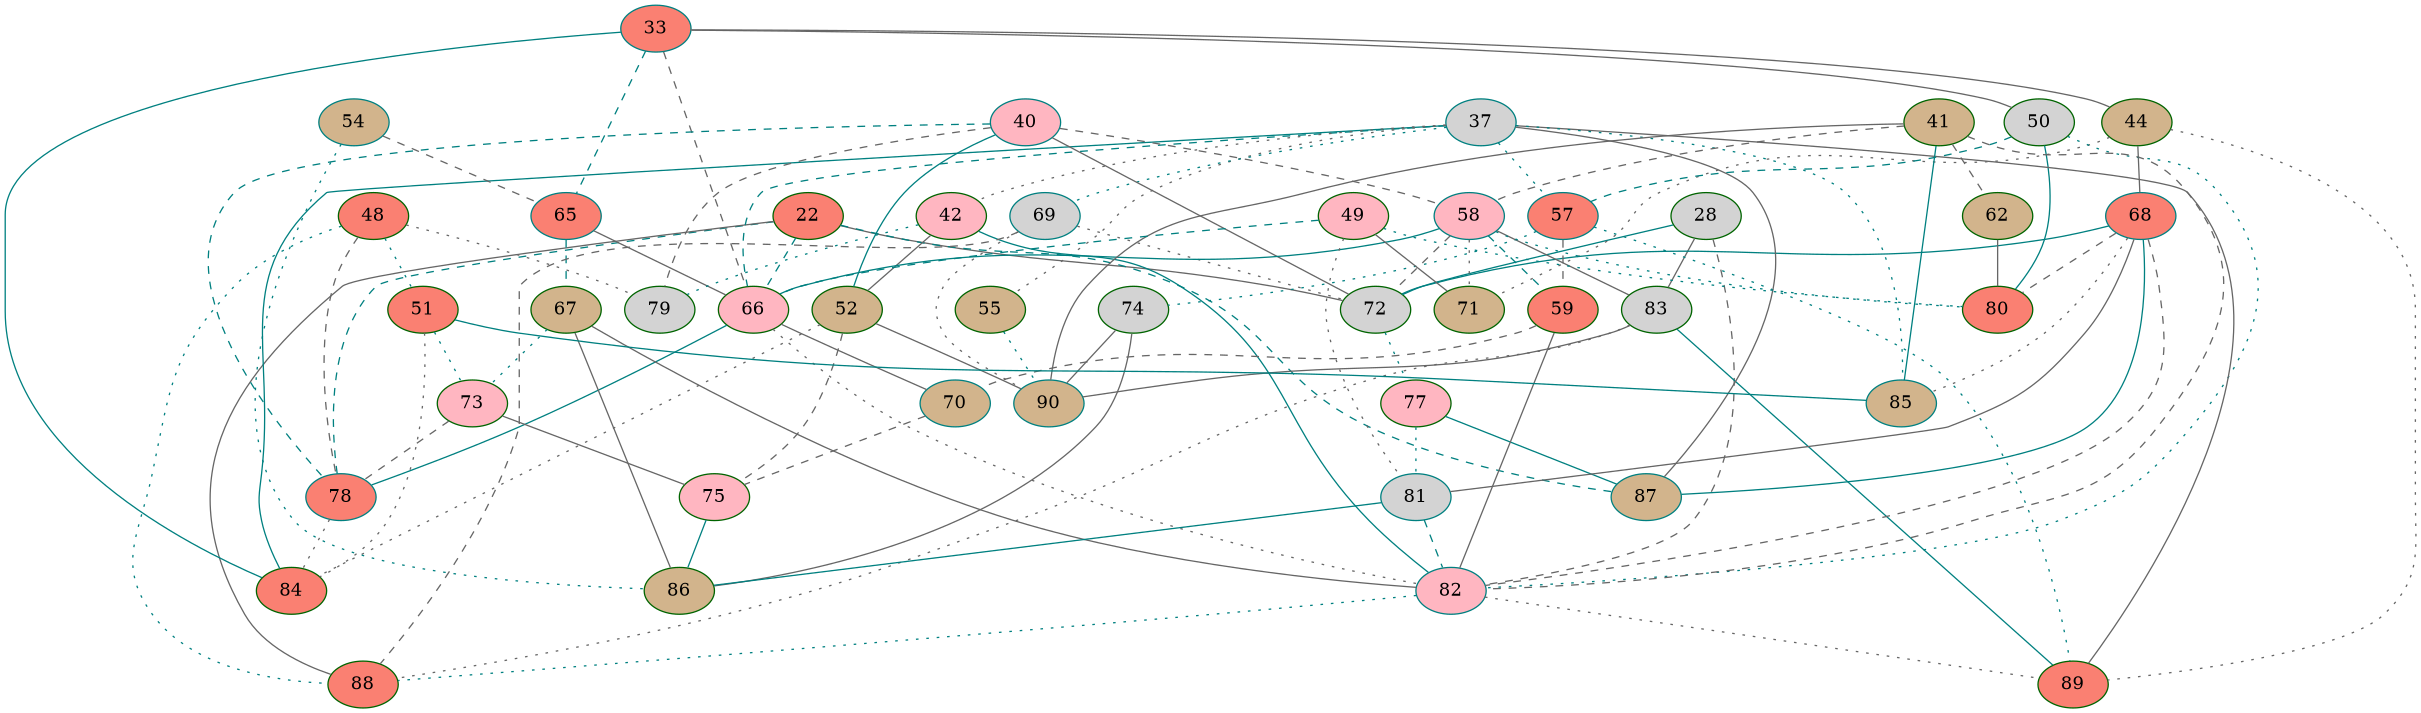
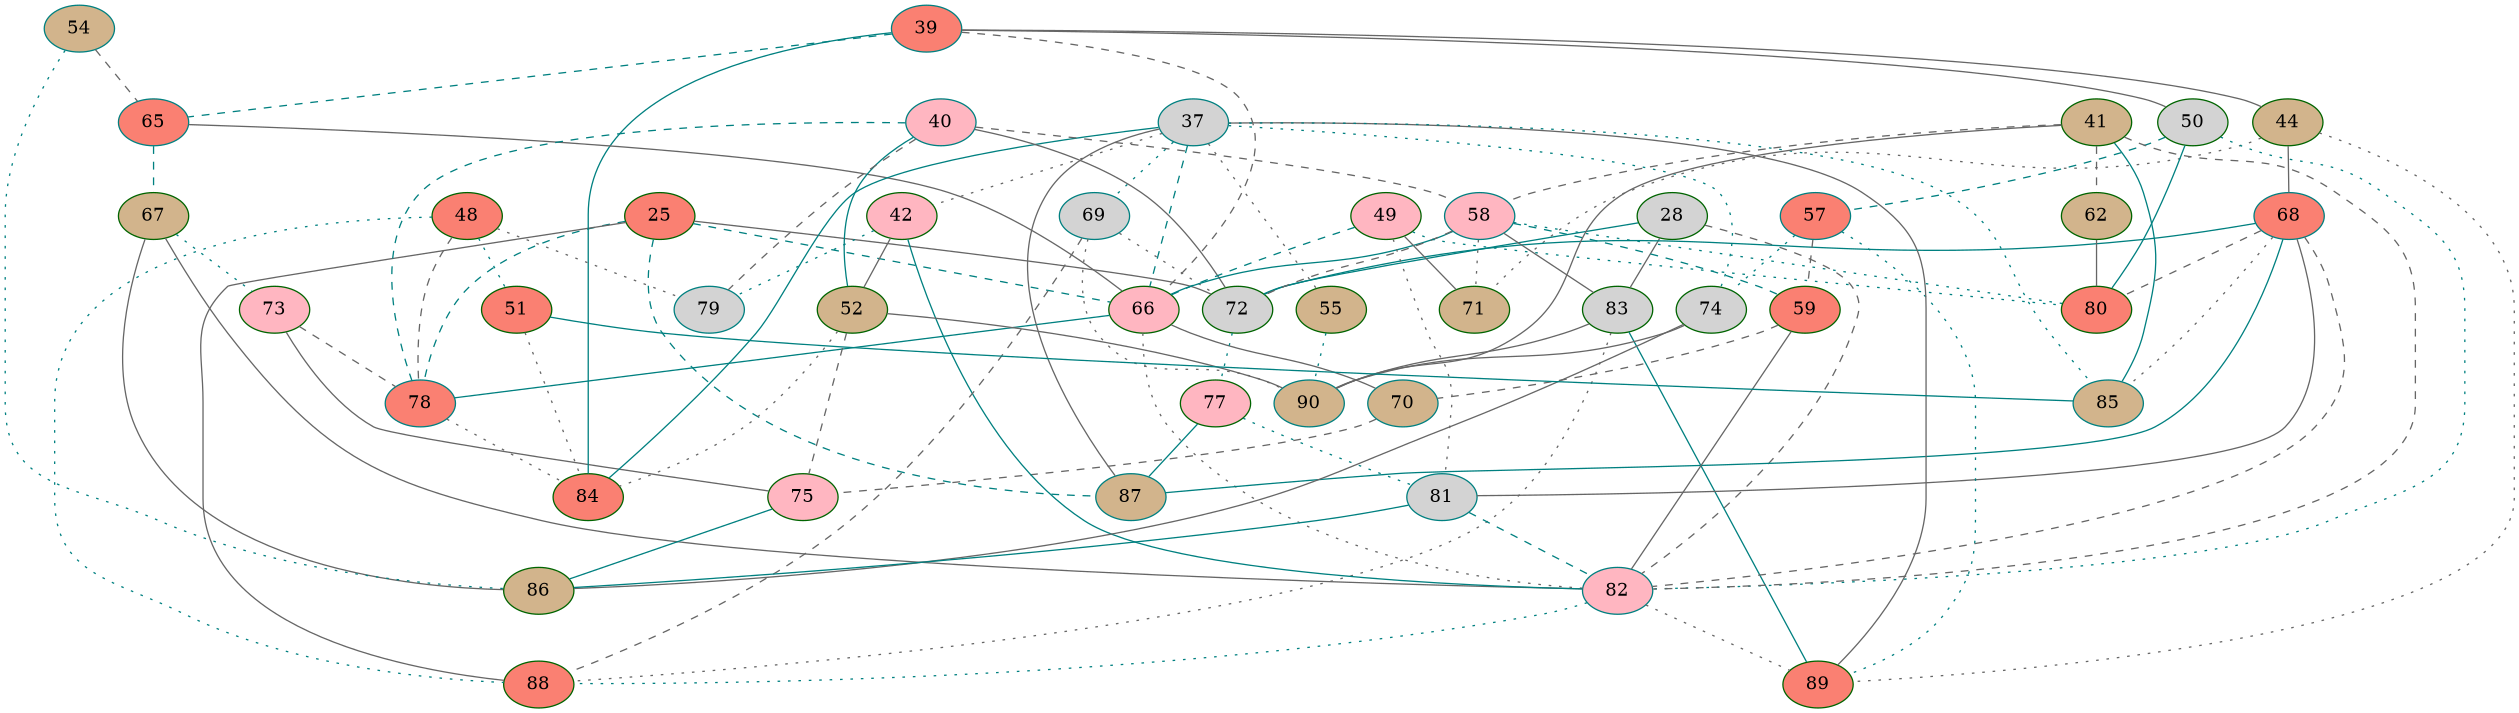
node "33": label "33" -> "39"
edge "37" -- "57": now "37" -- "74"
node "22": label "22" -> "25"
node "79": color darkgreen -> teal
edge "51" -- "73": removed
